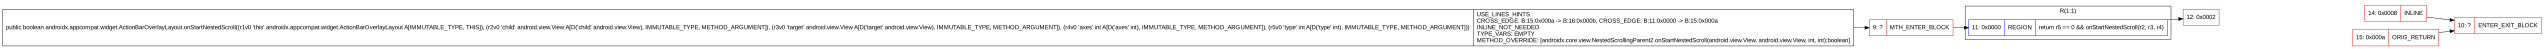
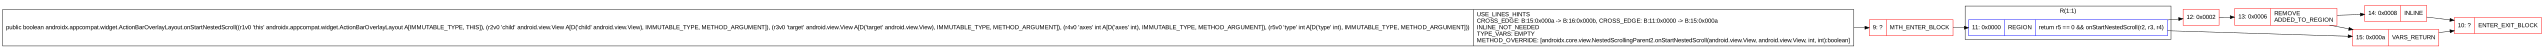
node "13: 0x0006": added
edge "11: 0x0000" -> "15: 0x000a": added
node "15: 0x000a": text "ORIG_RETURN" -> "VARS_RETURN"
